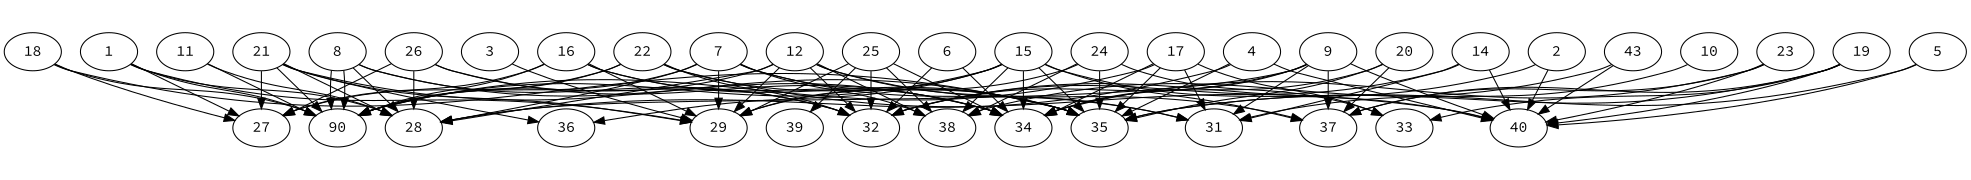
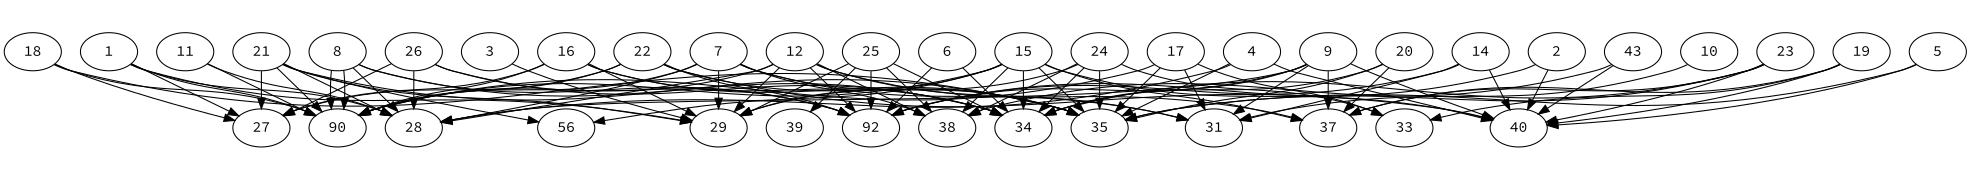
edge "17" -> "34": now "24" -> "34"
edge "19" -> "35": now "23" -> "35"
node "36": label "36" -> "56"
node "32": label "32" -> "92"
